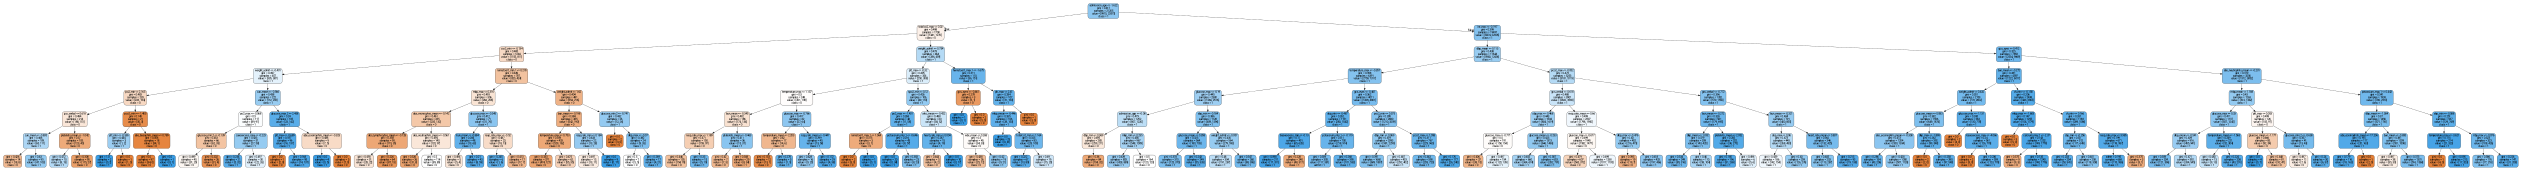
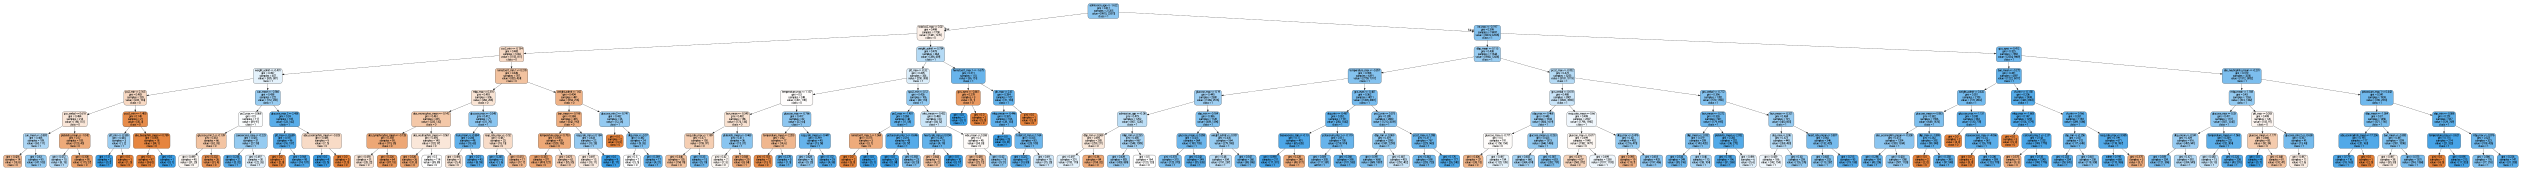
node "gini = 0.42 samples = 7 value = [7, 3] class = 0": fillcolor #f0b78e -> #fdf7f2
node "gini = 0.497 samples = 201 value = [155, 179] class = 1": added
node "gini = 0.24 samples = 30 value = [6, 37] class = 1": removed
